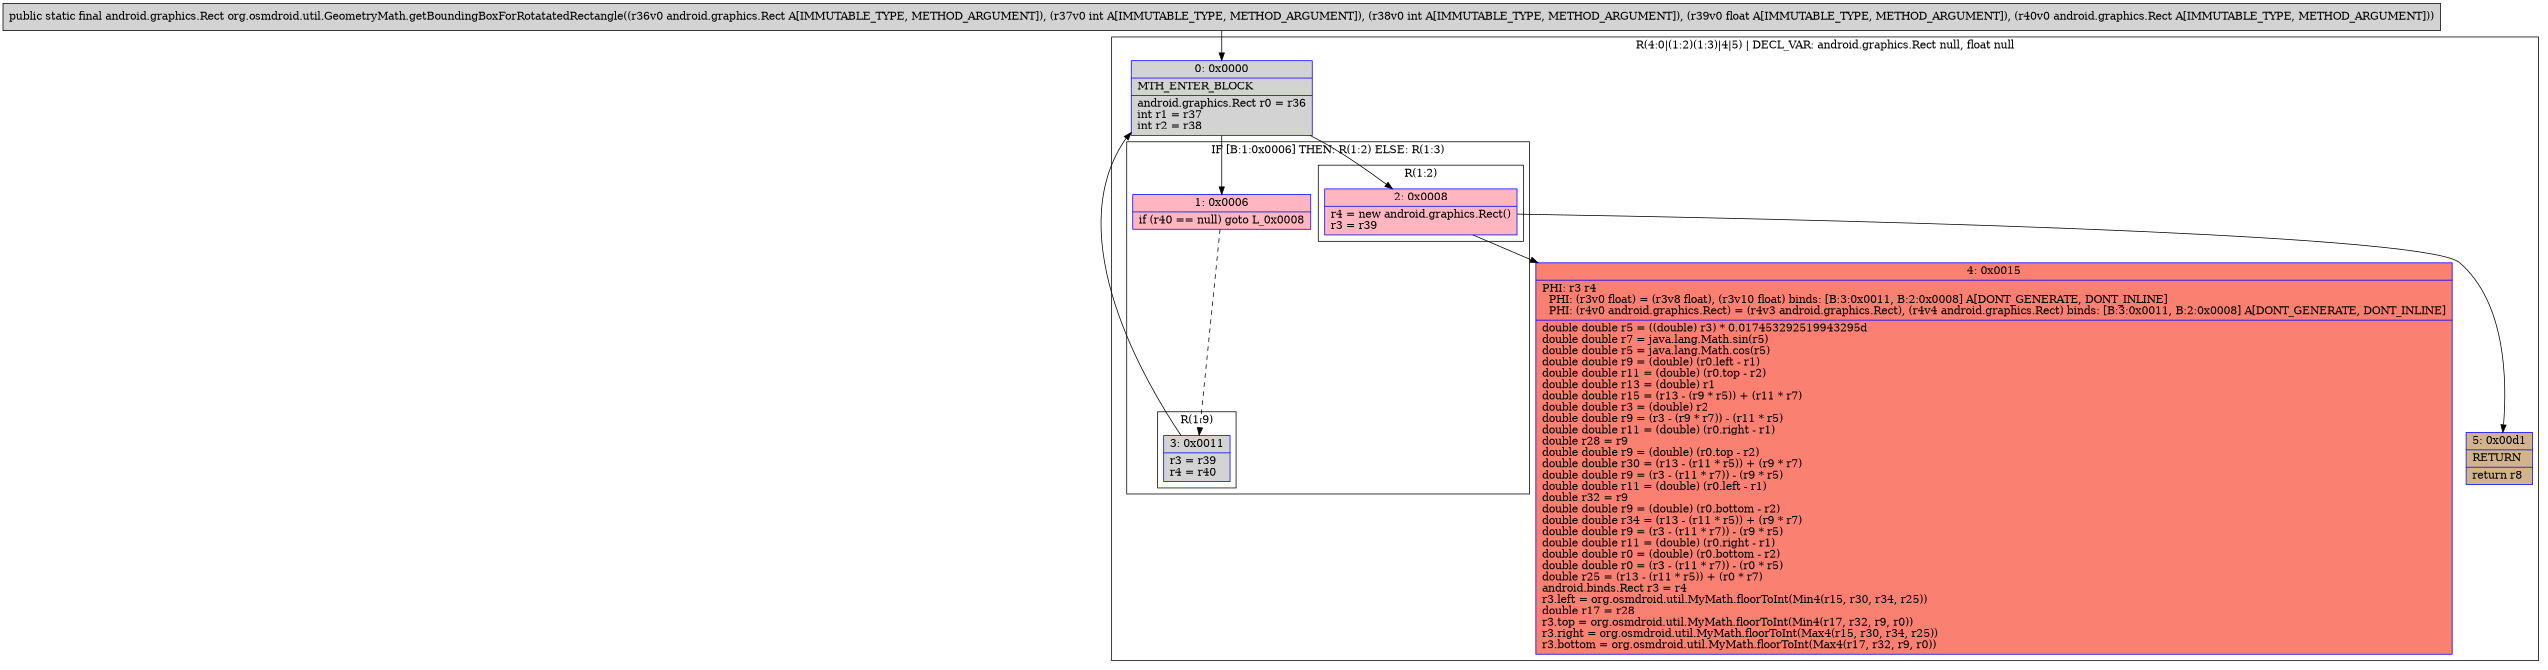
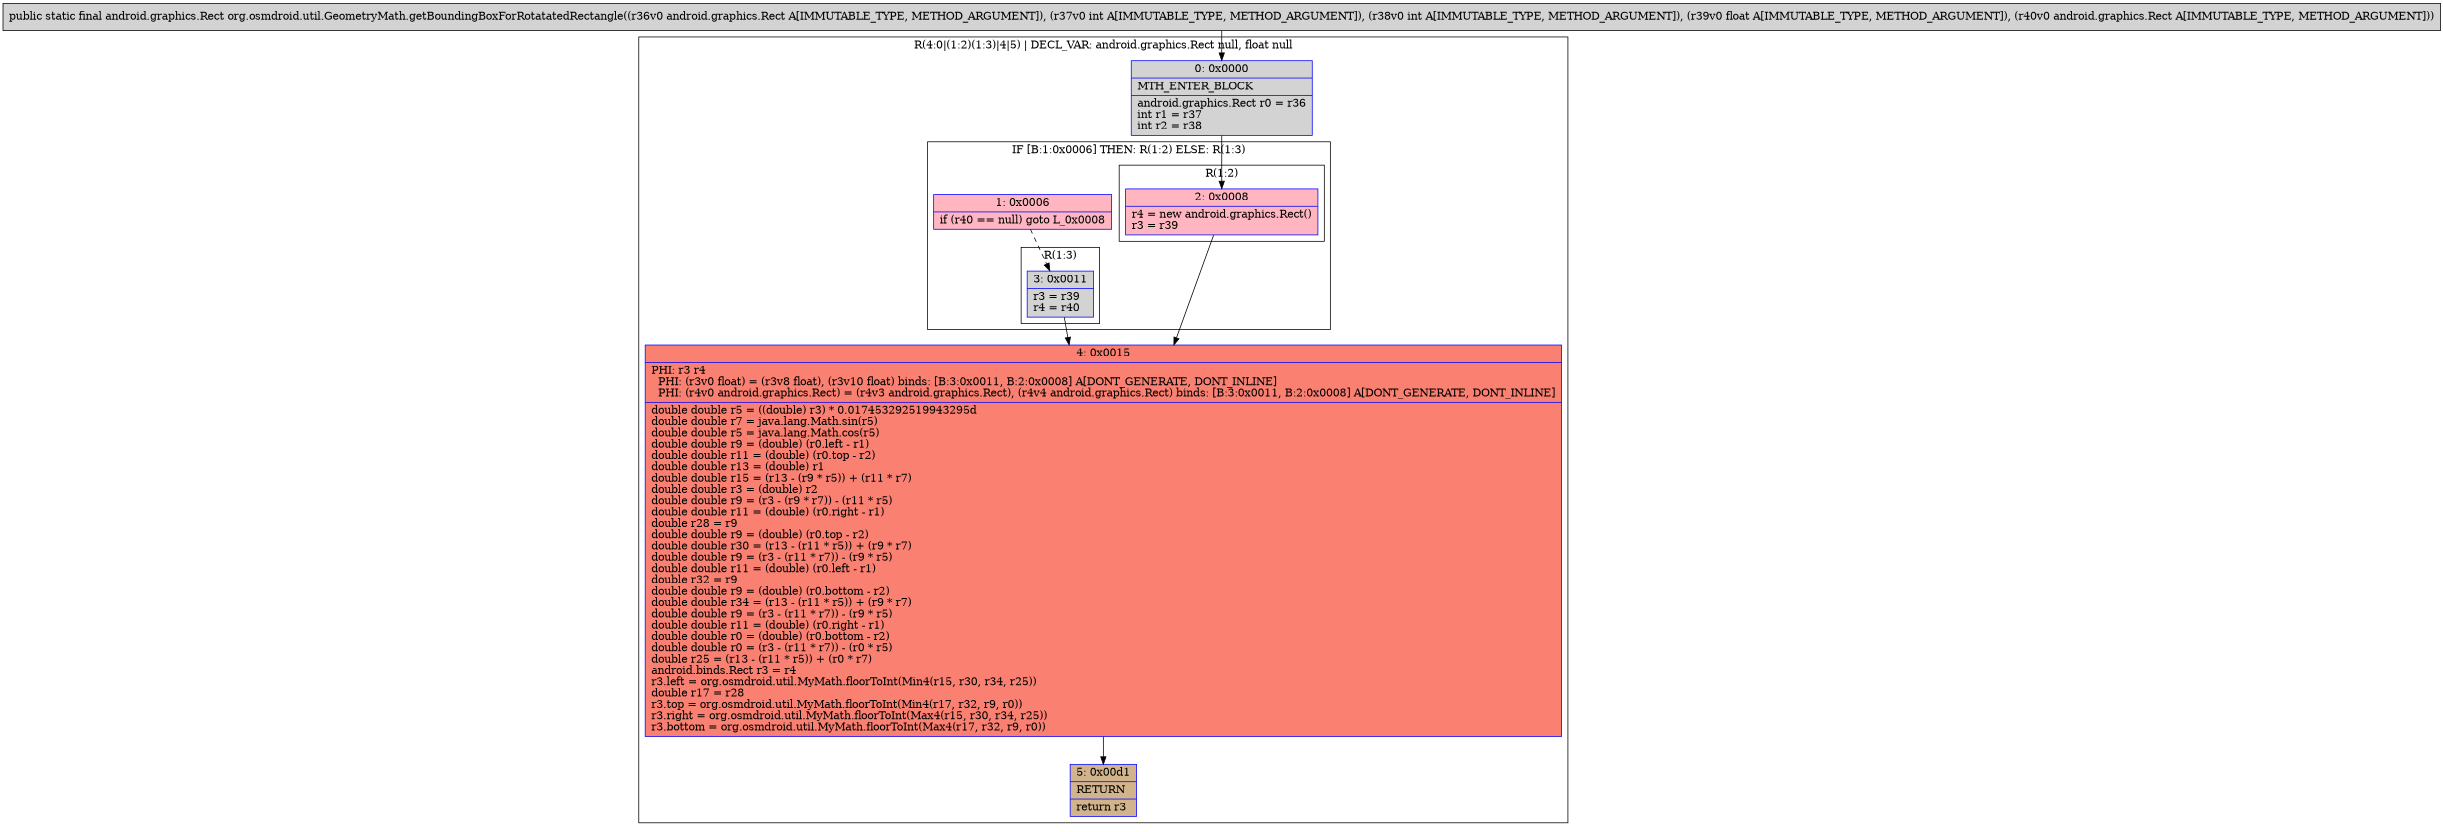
edge "0: 0x0000" -> "1: 0x0006": removed
edge "2: 0x0008" -> "5: 0x00d1": now "4: 0x0015" -> "5: 0x00d1"
edge "3: 0x0011" -> "0: 0x0000": now "3: 0x0011" -> "4: 0x0015"
cluster "R(1:9)": label "R(1:9)" -> "R(1:3)"
node "5: 0x00d1": text "return r8" -> "return r3"
